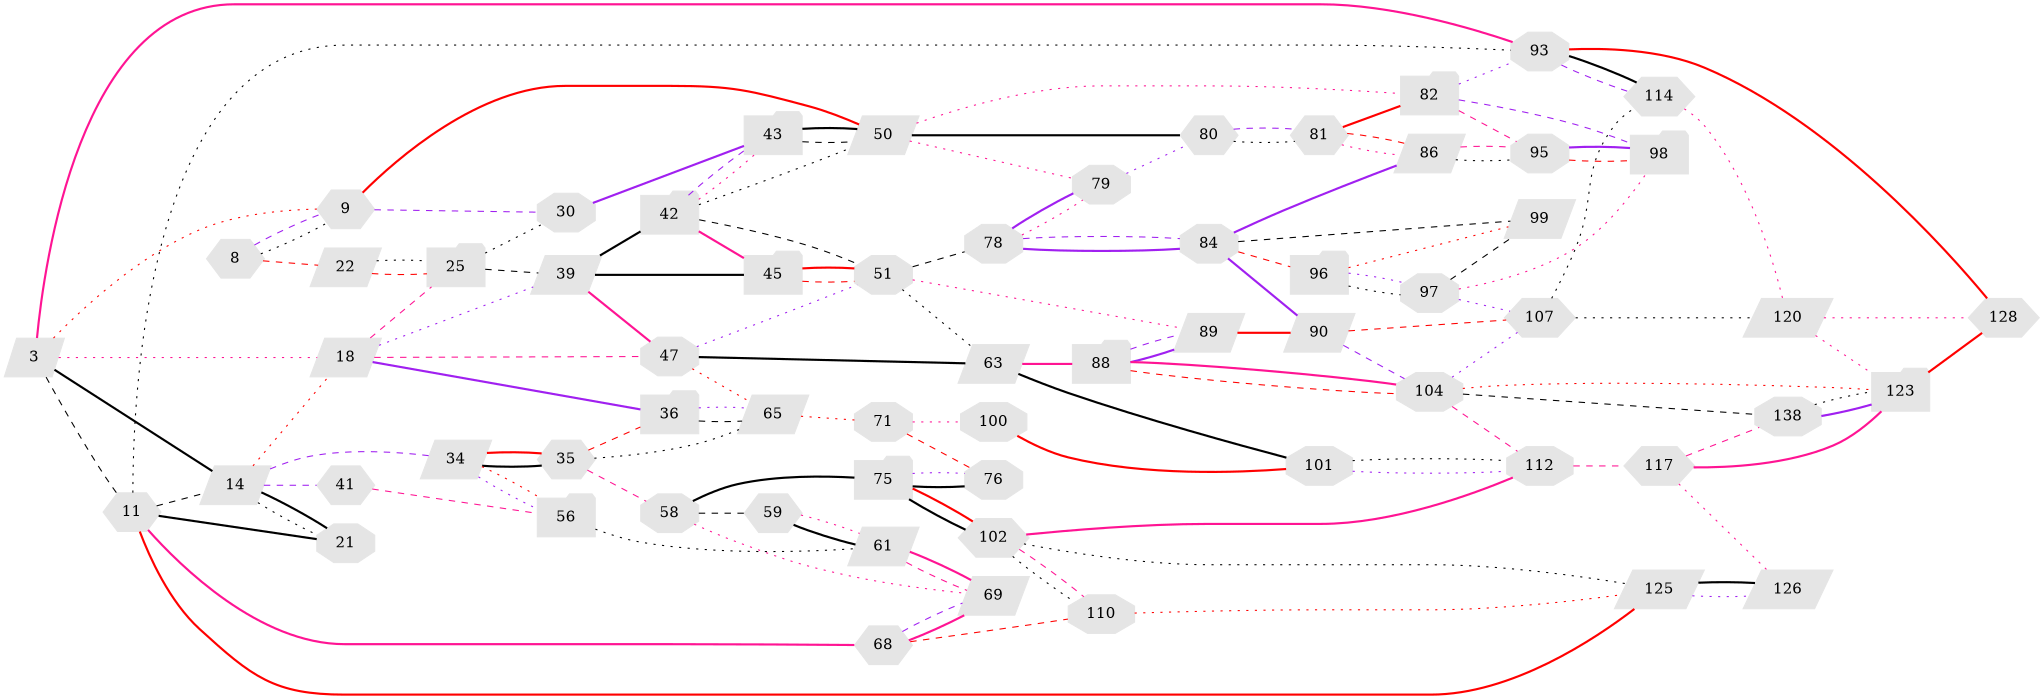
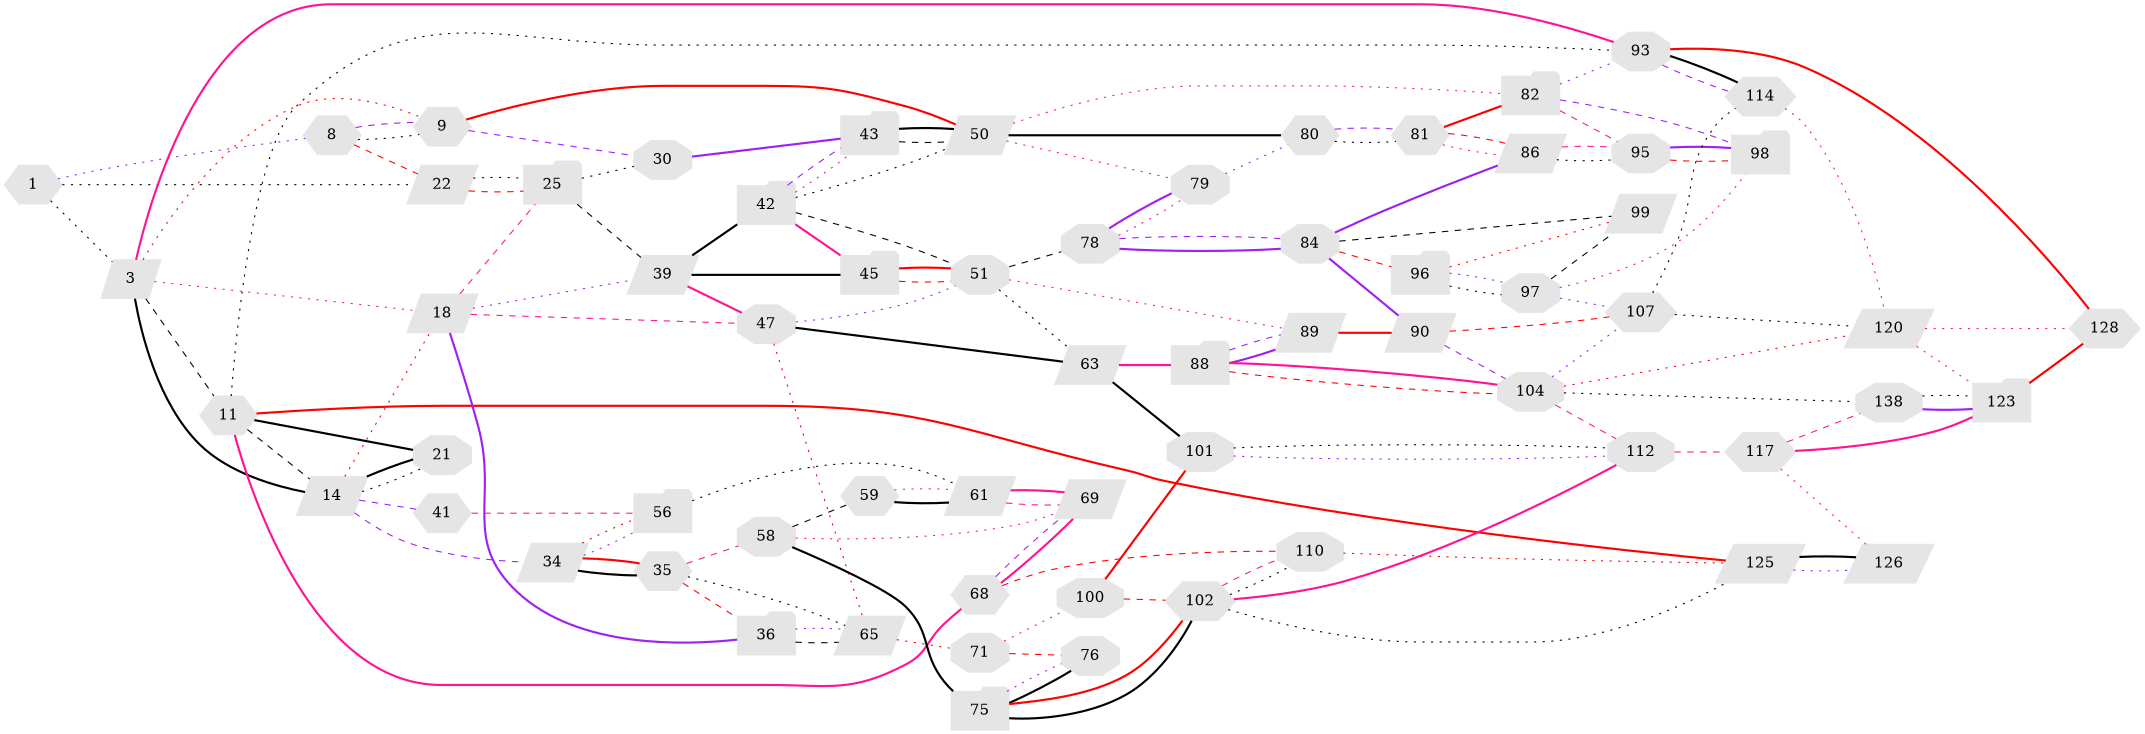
node "1": added
edge "104" -- "123": now "104" -- "120"
edge "104" -- "138": style dashed -> dotted
edge "100" -- "102": added
